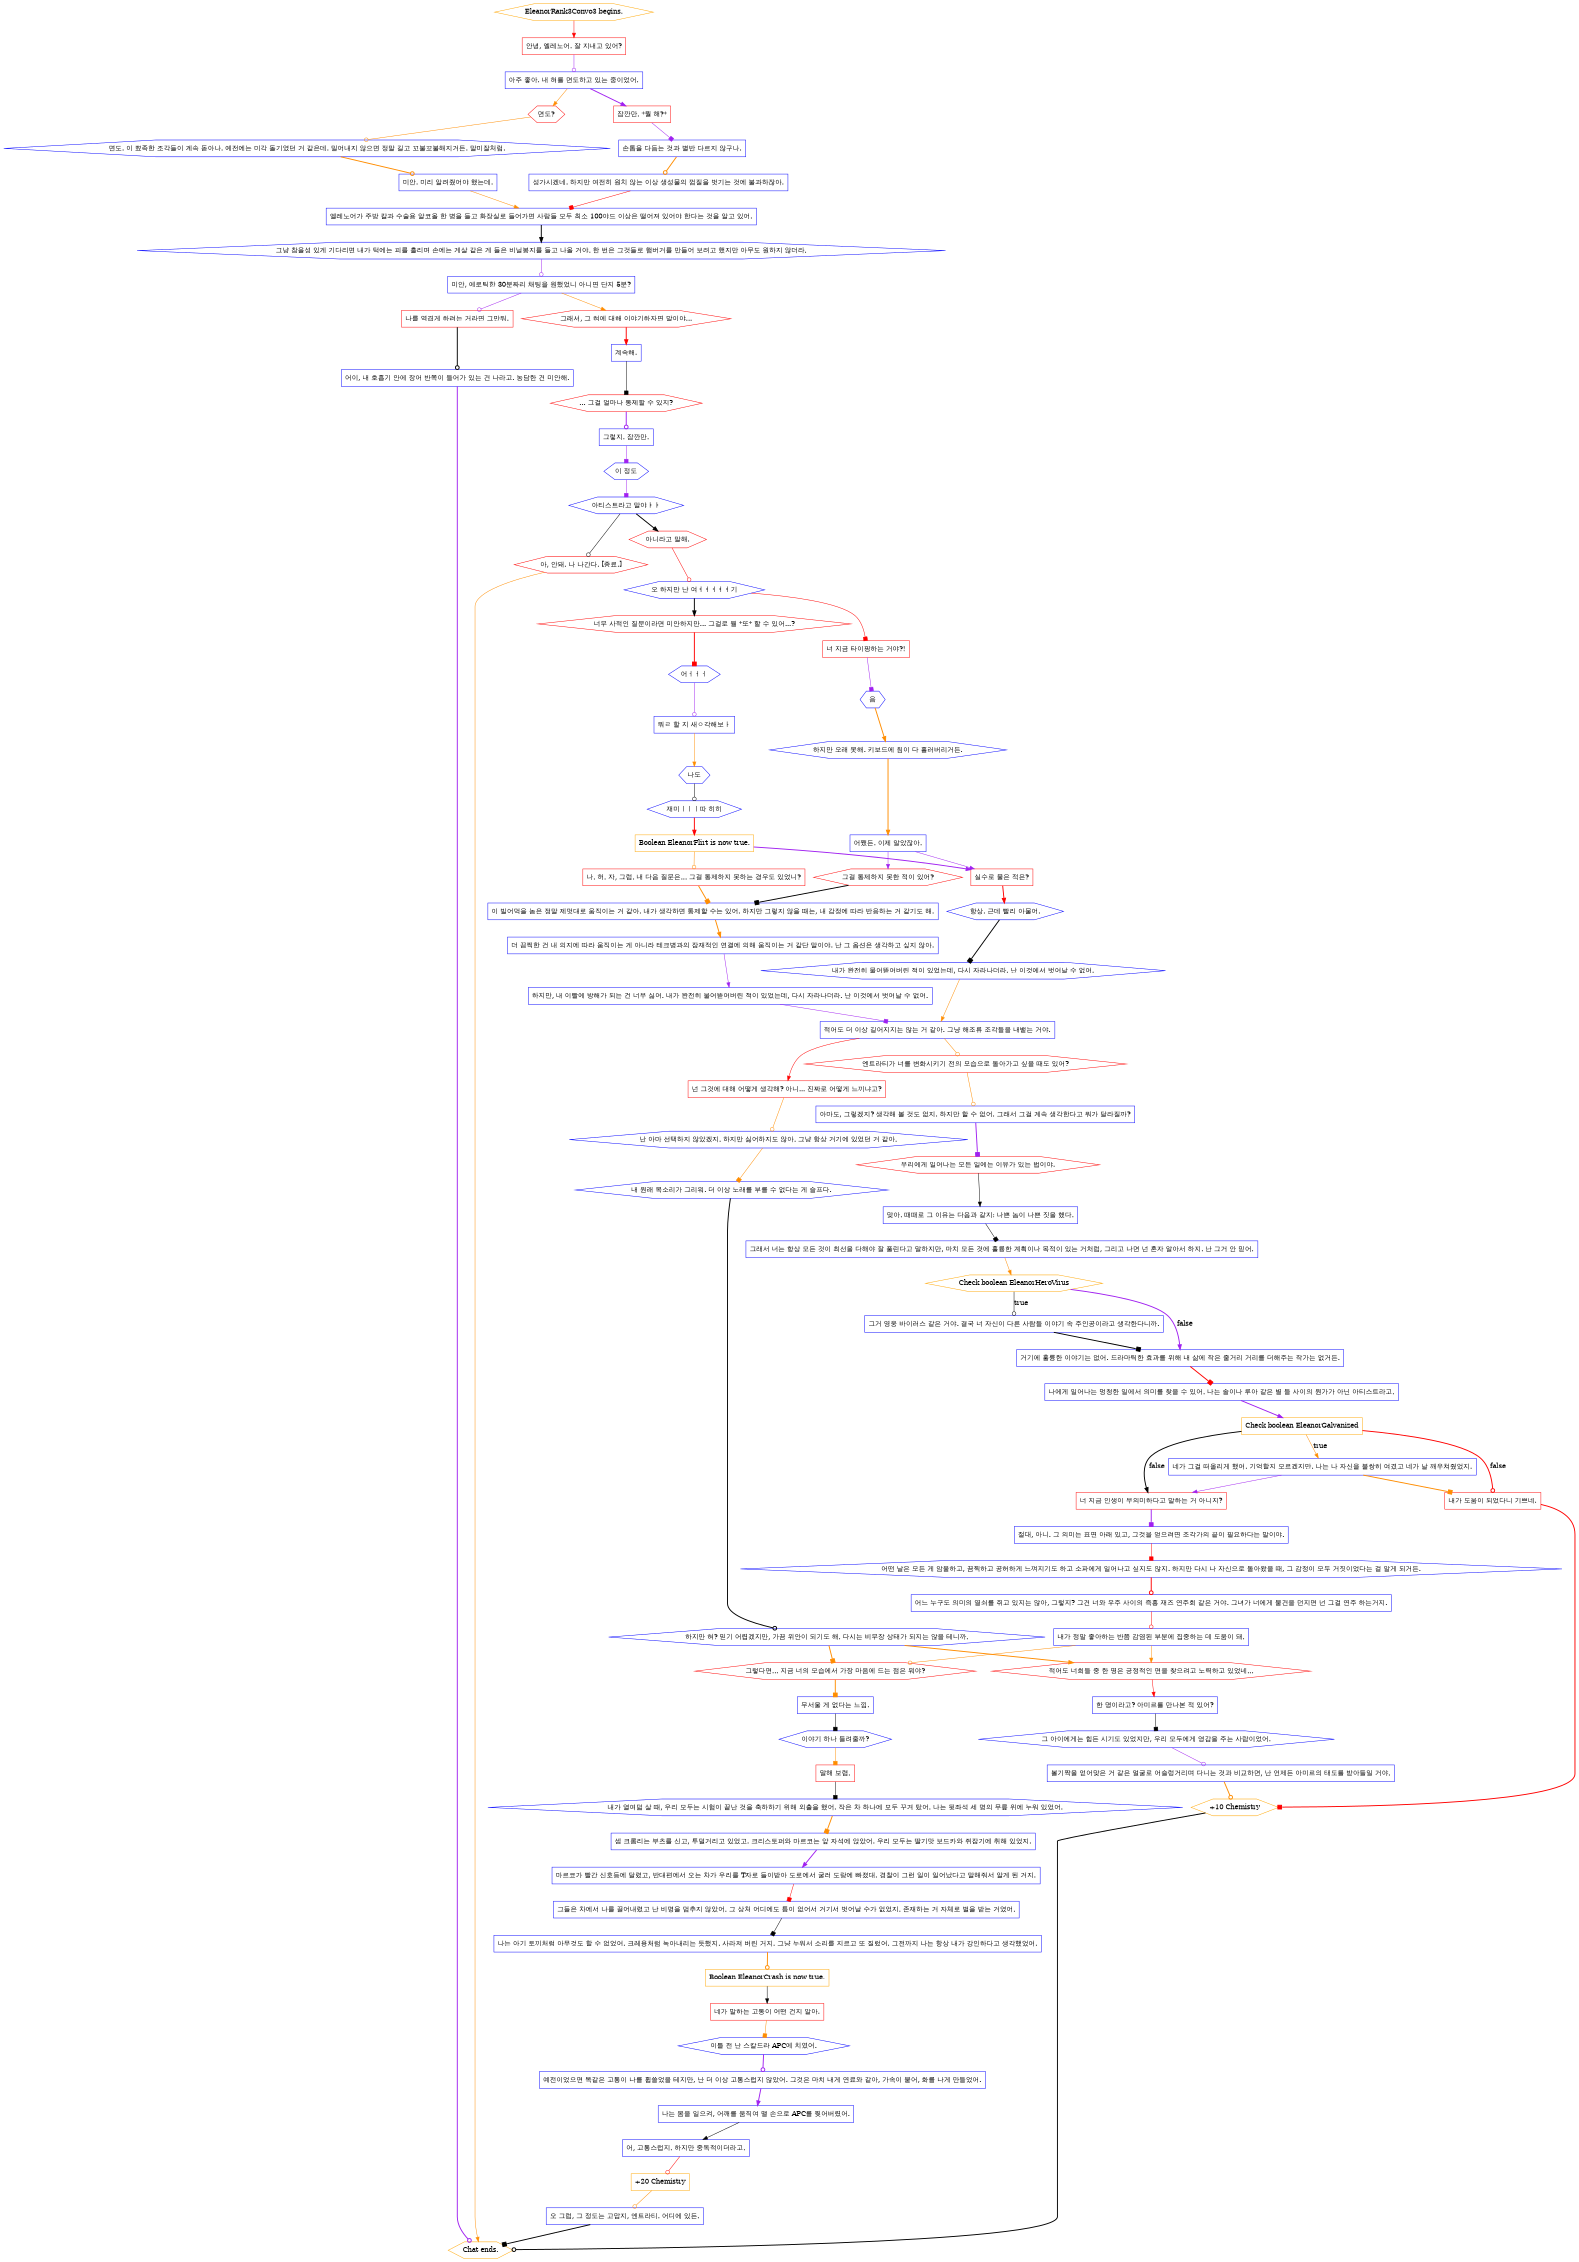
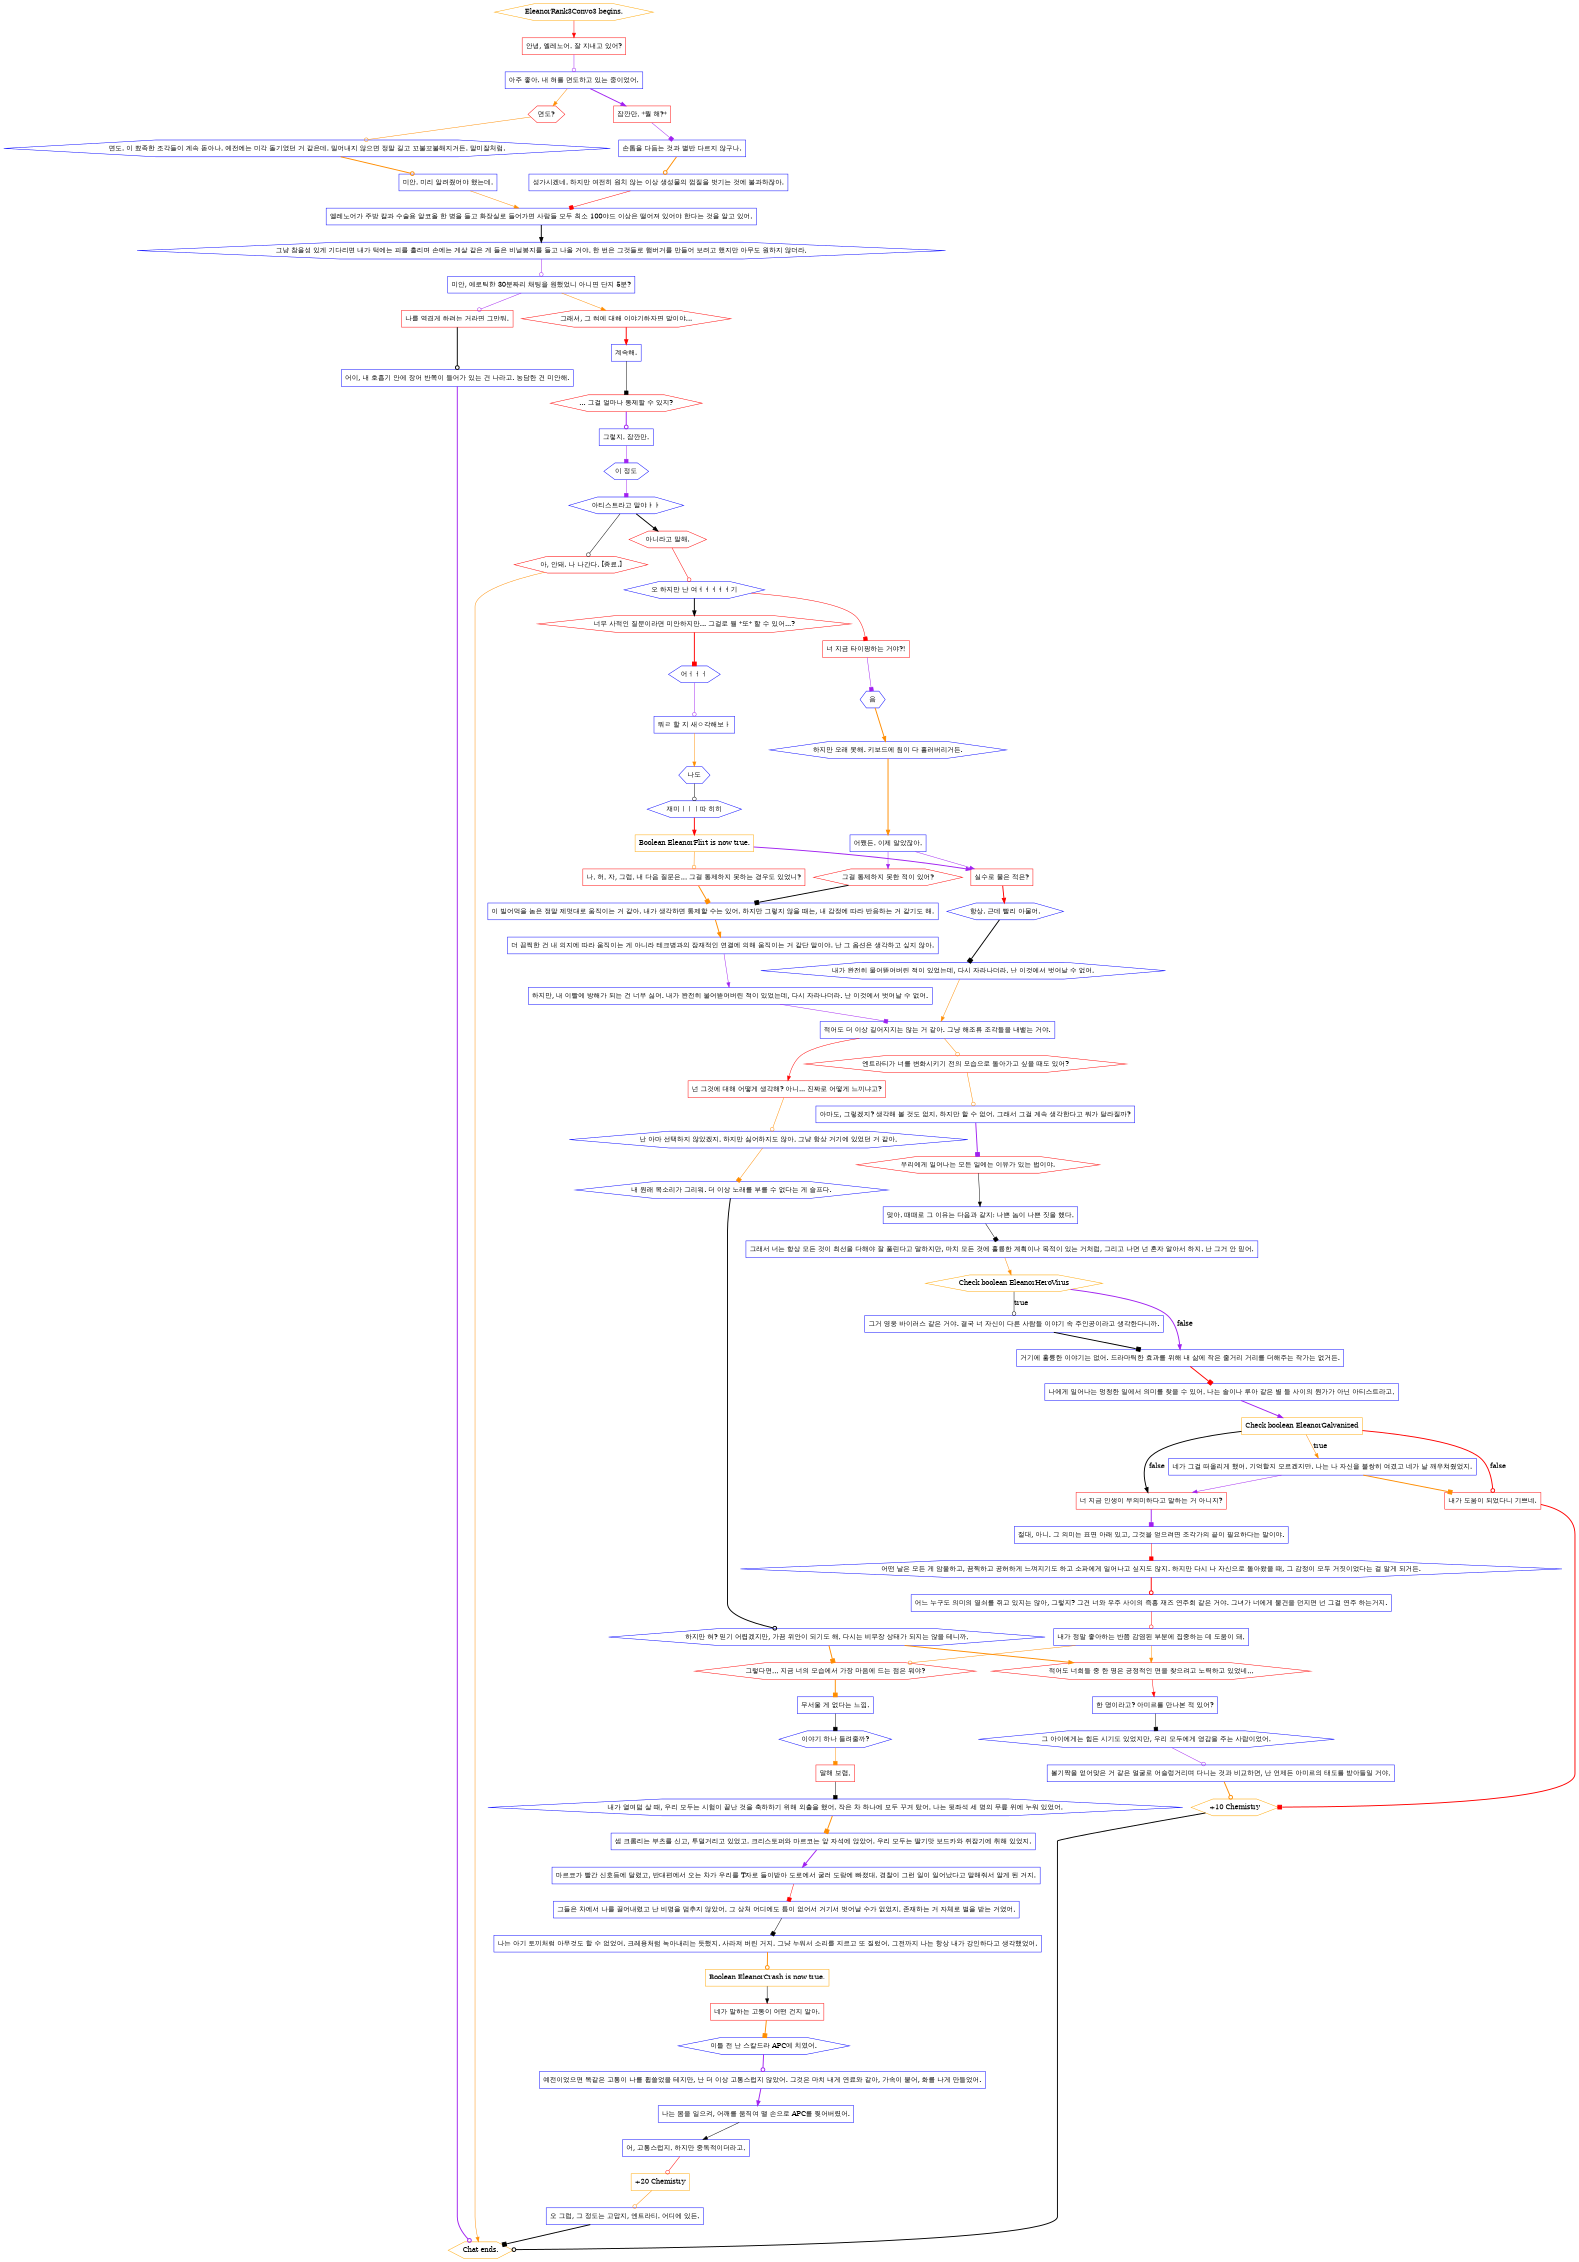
edge "네가 말하는 고통이 어떤 건지 알아." -> "이틀 전 난 스칼드라 APC에 치였어.": style solid -> bold
